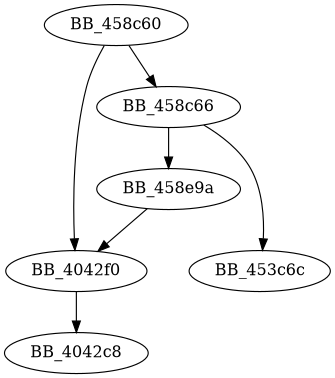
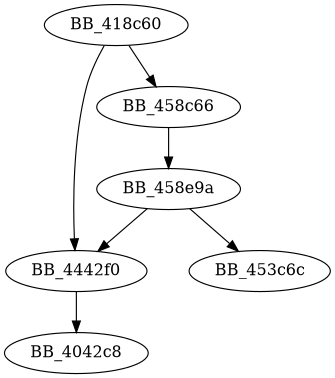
node "BB_458c60": label "BB_458c60" -> "BB_418c60"
edge "BB_458c66" -> "BB_453c6c": now "BB_458e9a" -> "BB_453c6c"
node "BB_4042f0": label "BB_4042f0" -> "BB_4442f0"
